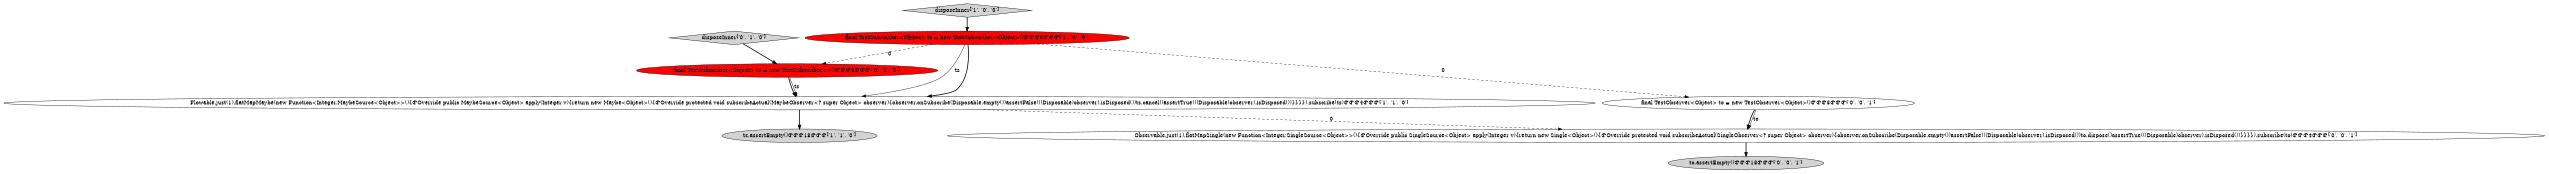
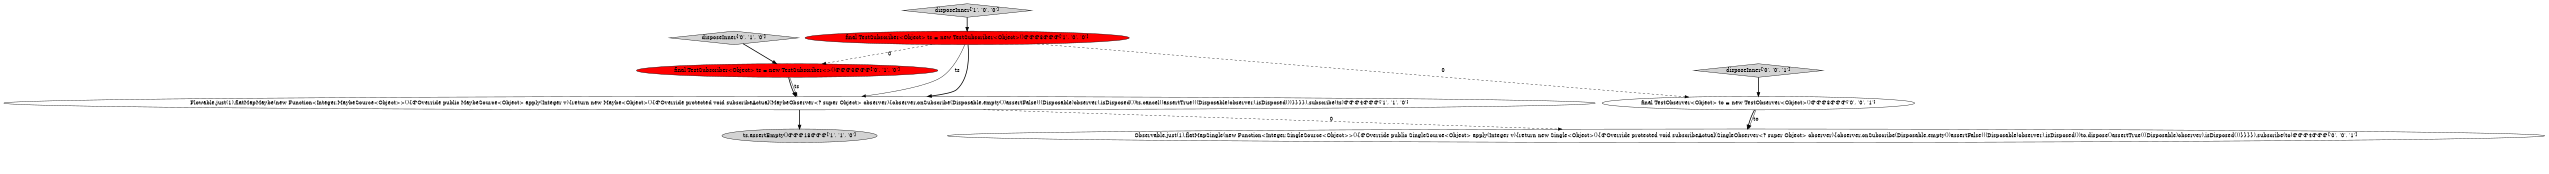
node "disposeInner['0', '0', '1']": added
node "to.assertEmpty()@@@18@@@['0', '0', '1']": removed
